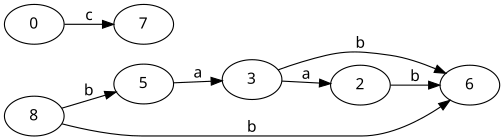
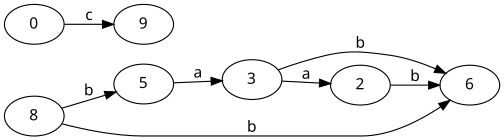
node "7": label "7" -> "9"
